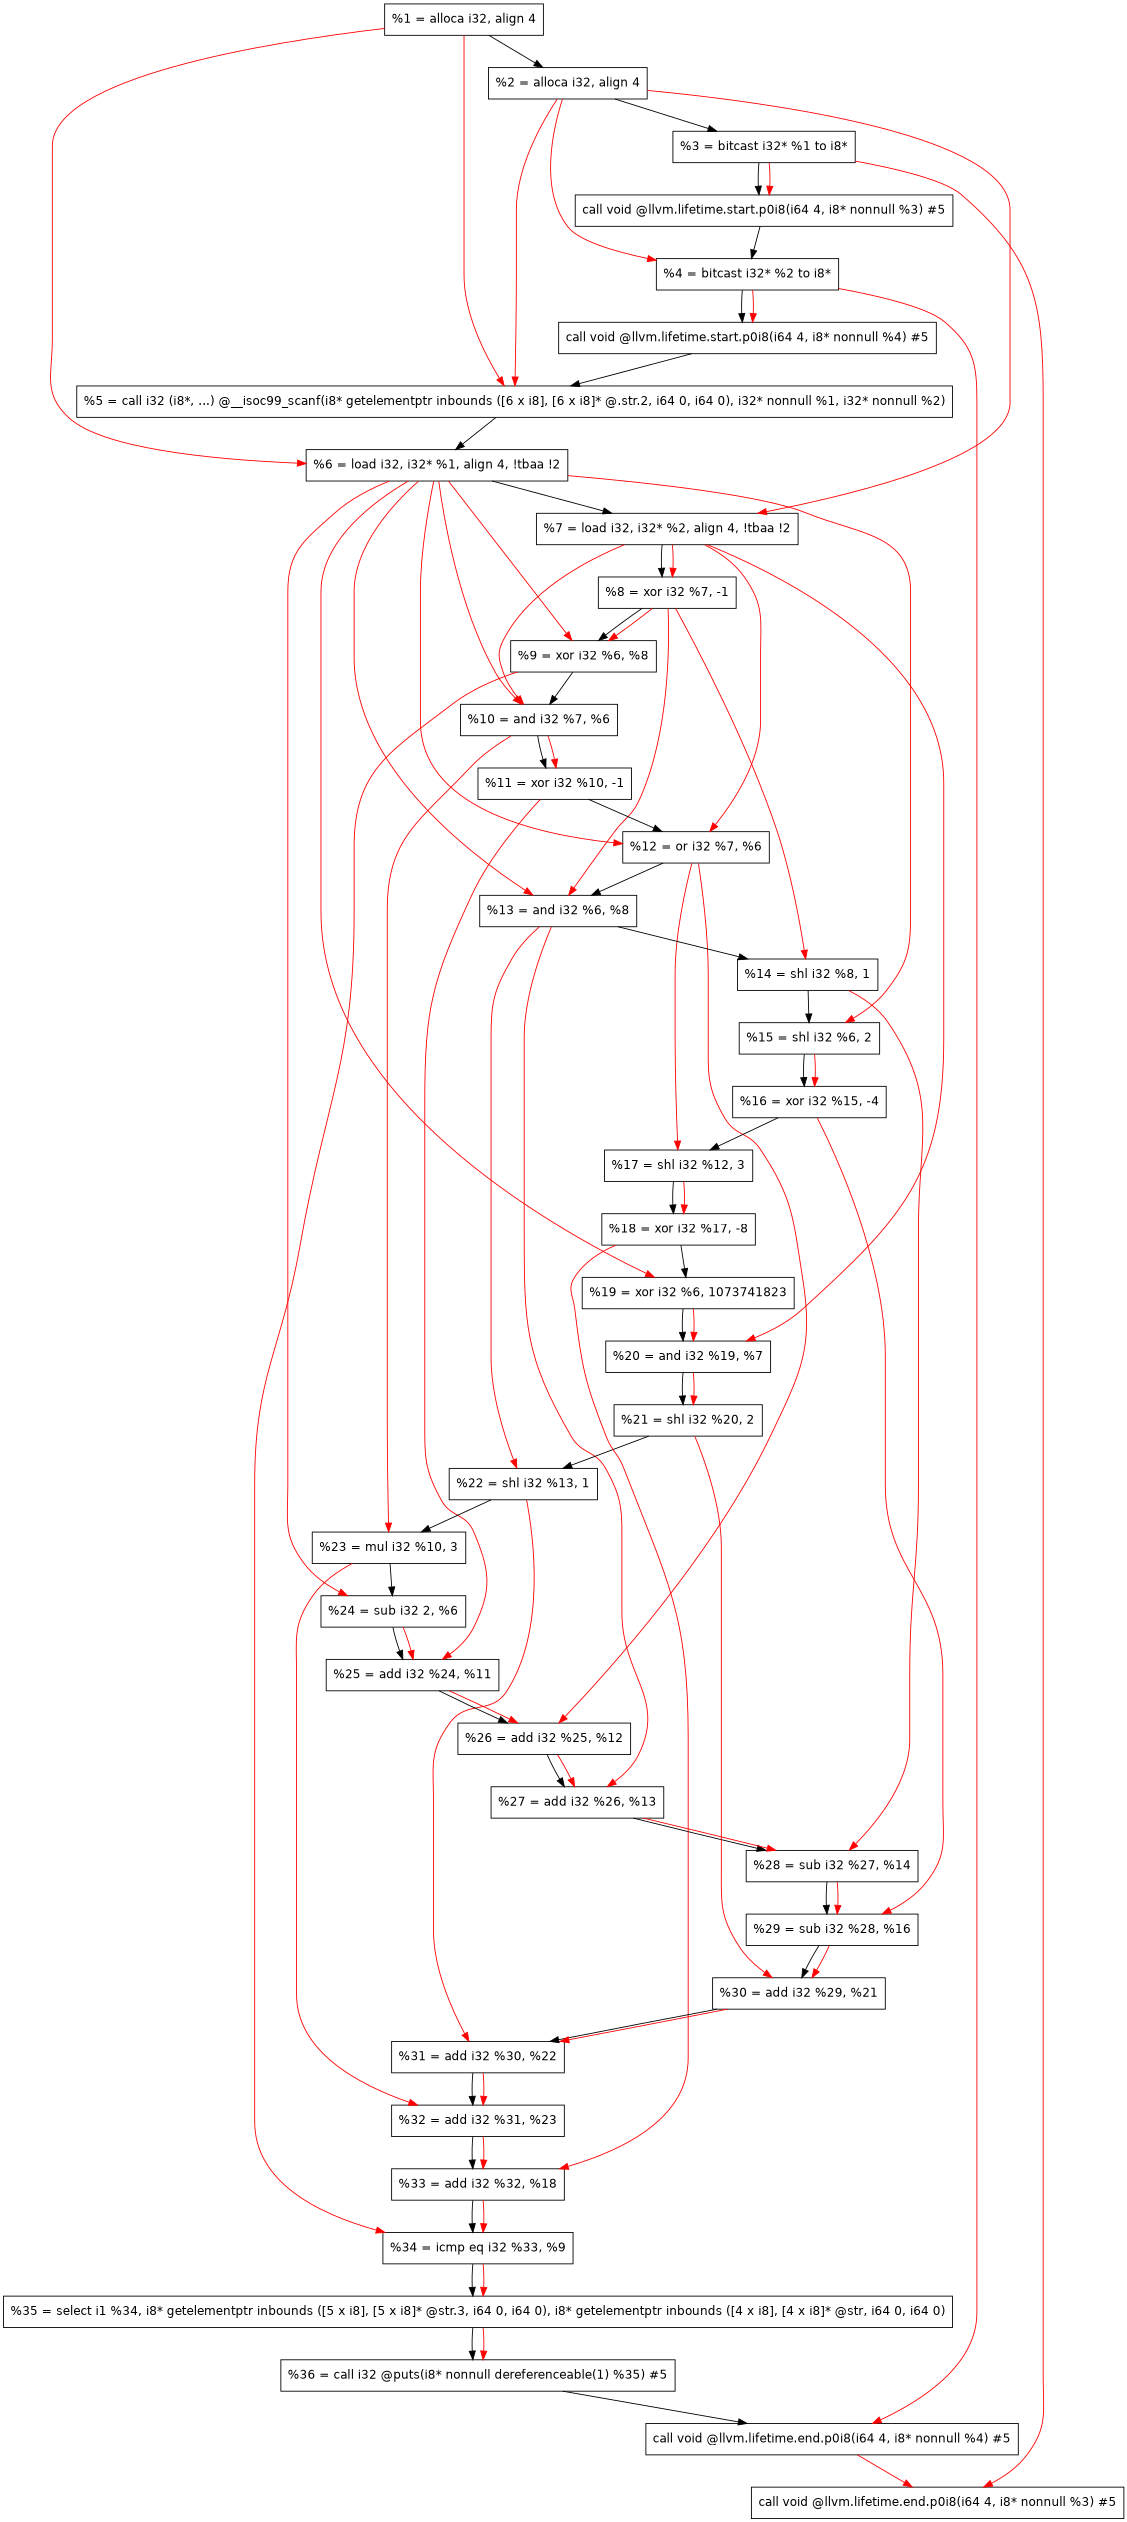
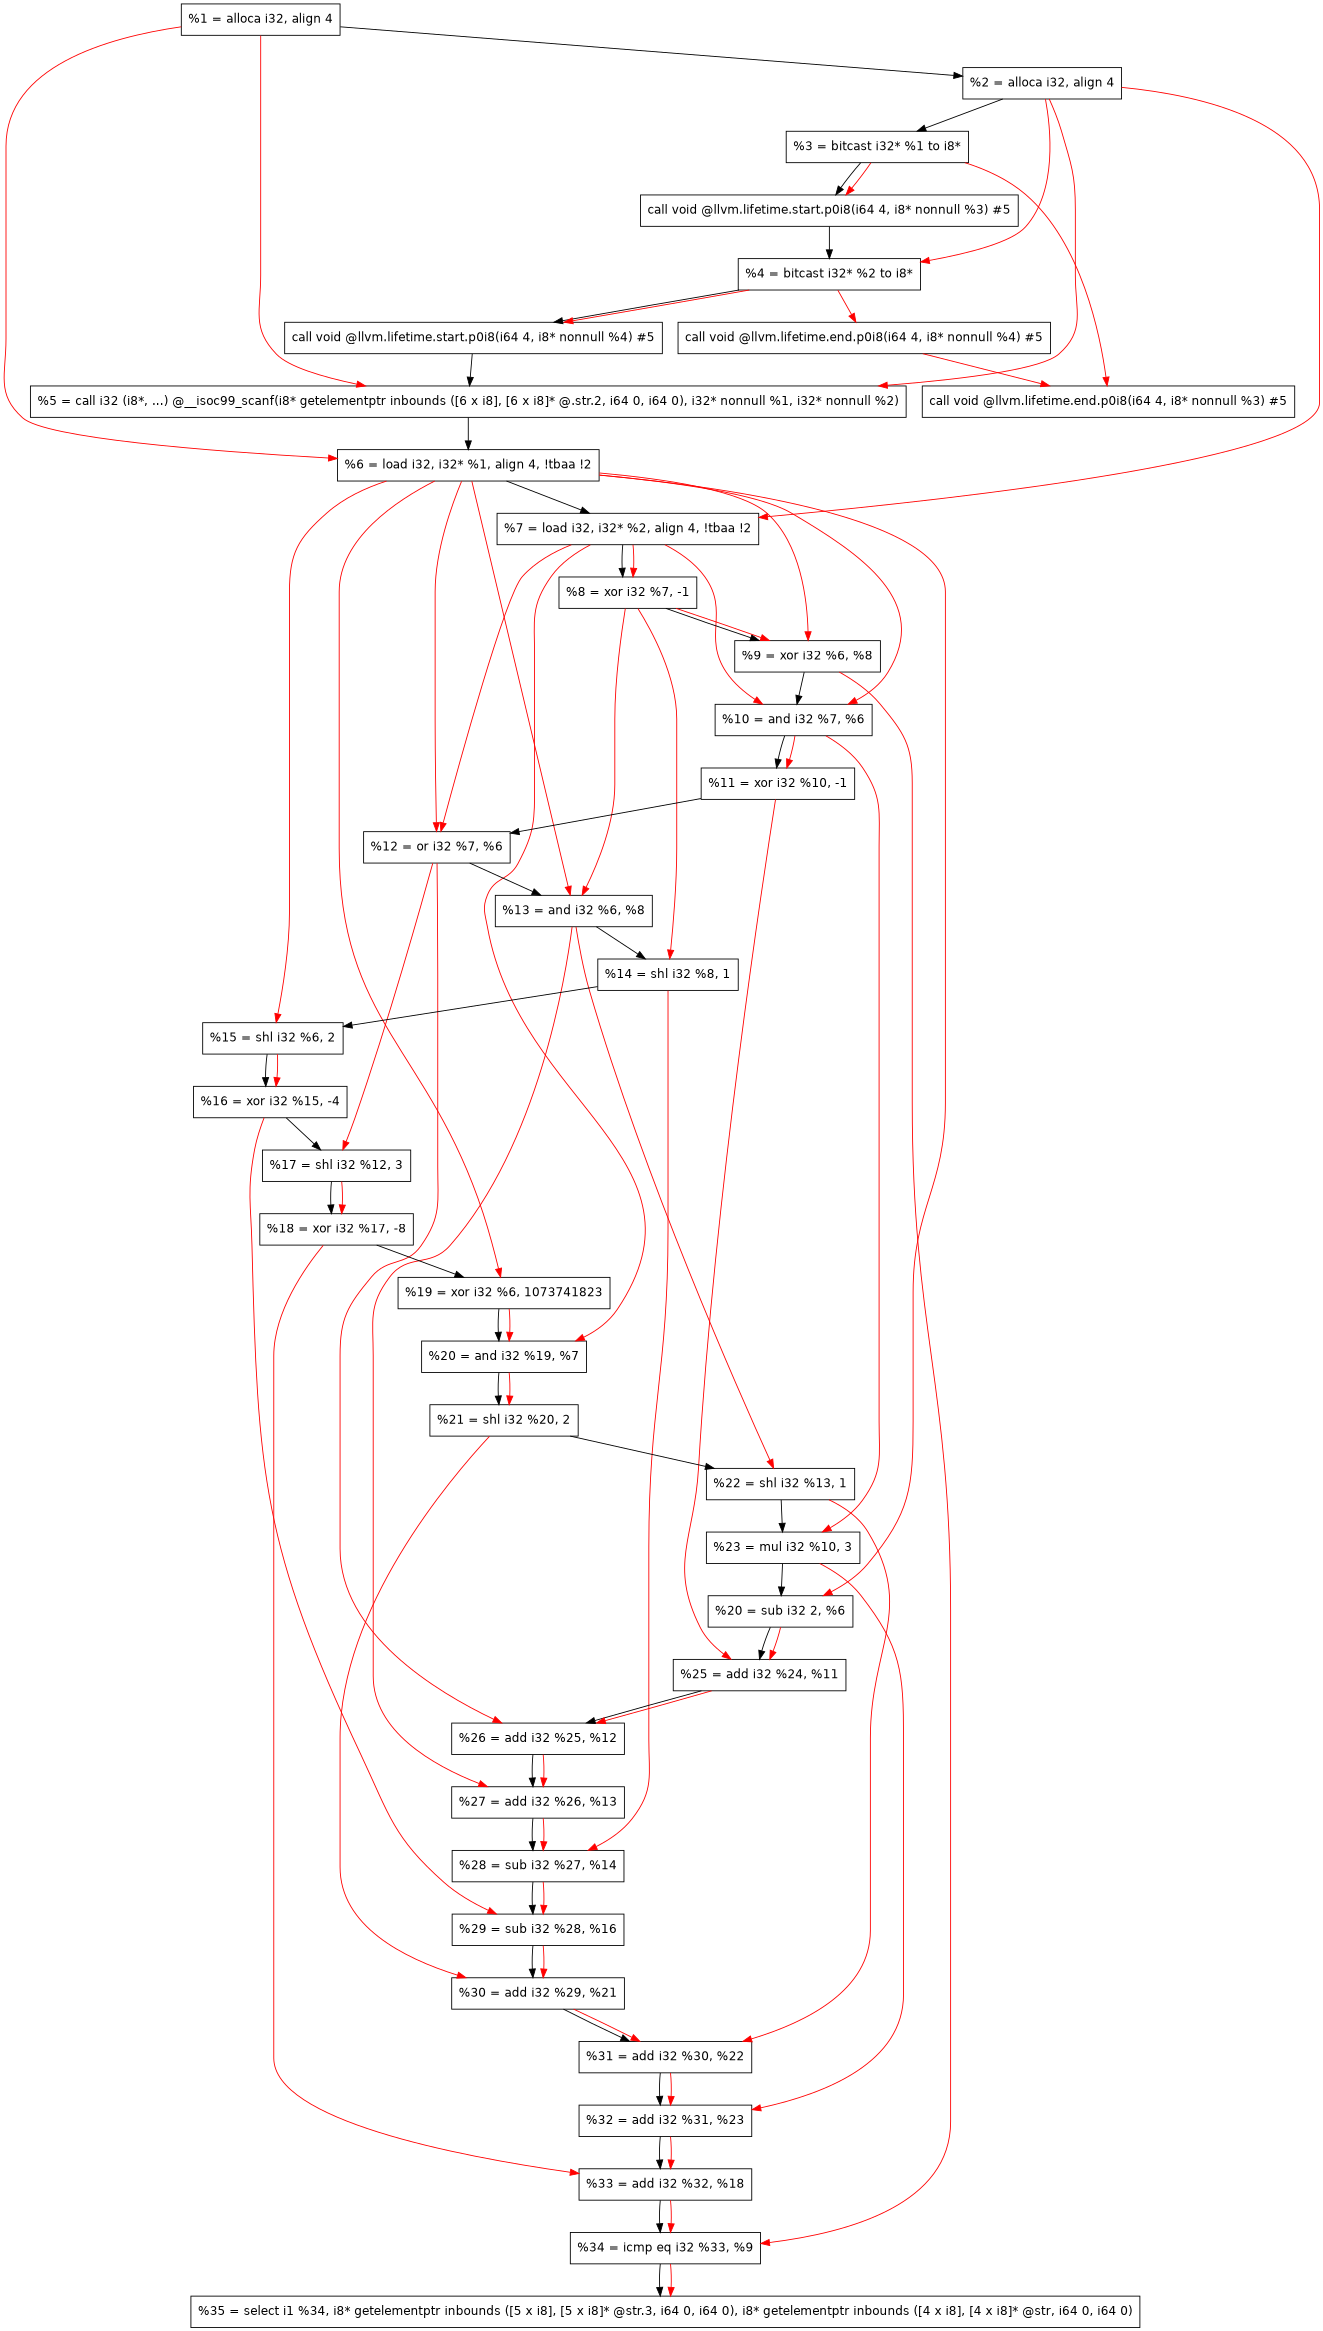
node "%24 = sub i32 2, %6": label "%24 = sub i32 2, %6" -> "%20 = sub i32 2, %6"
node "%36 = call i32 @puts(i8* nonnull dereferenceable(1) %35) #5": removed
